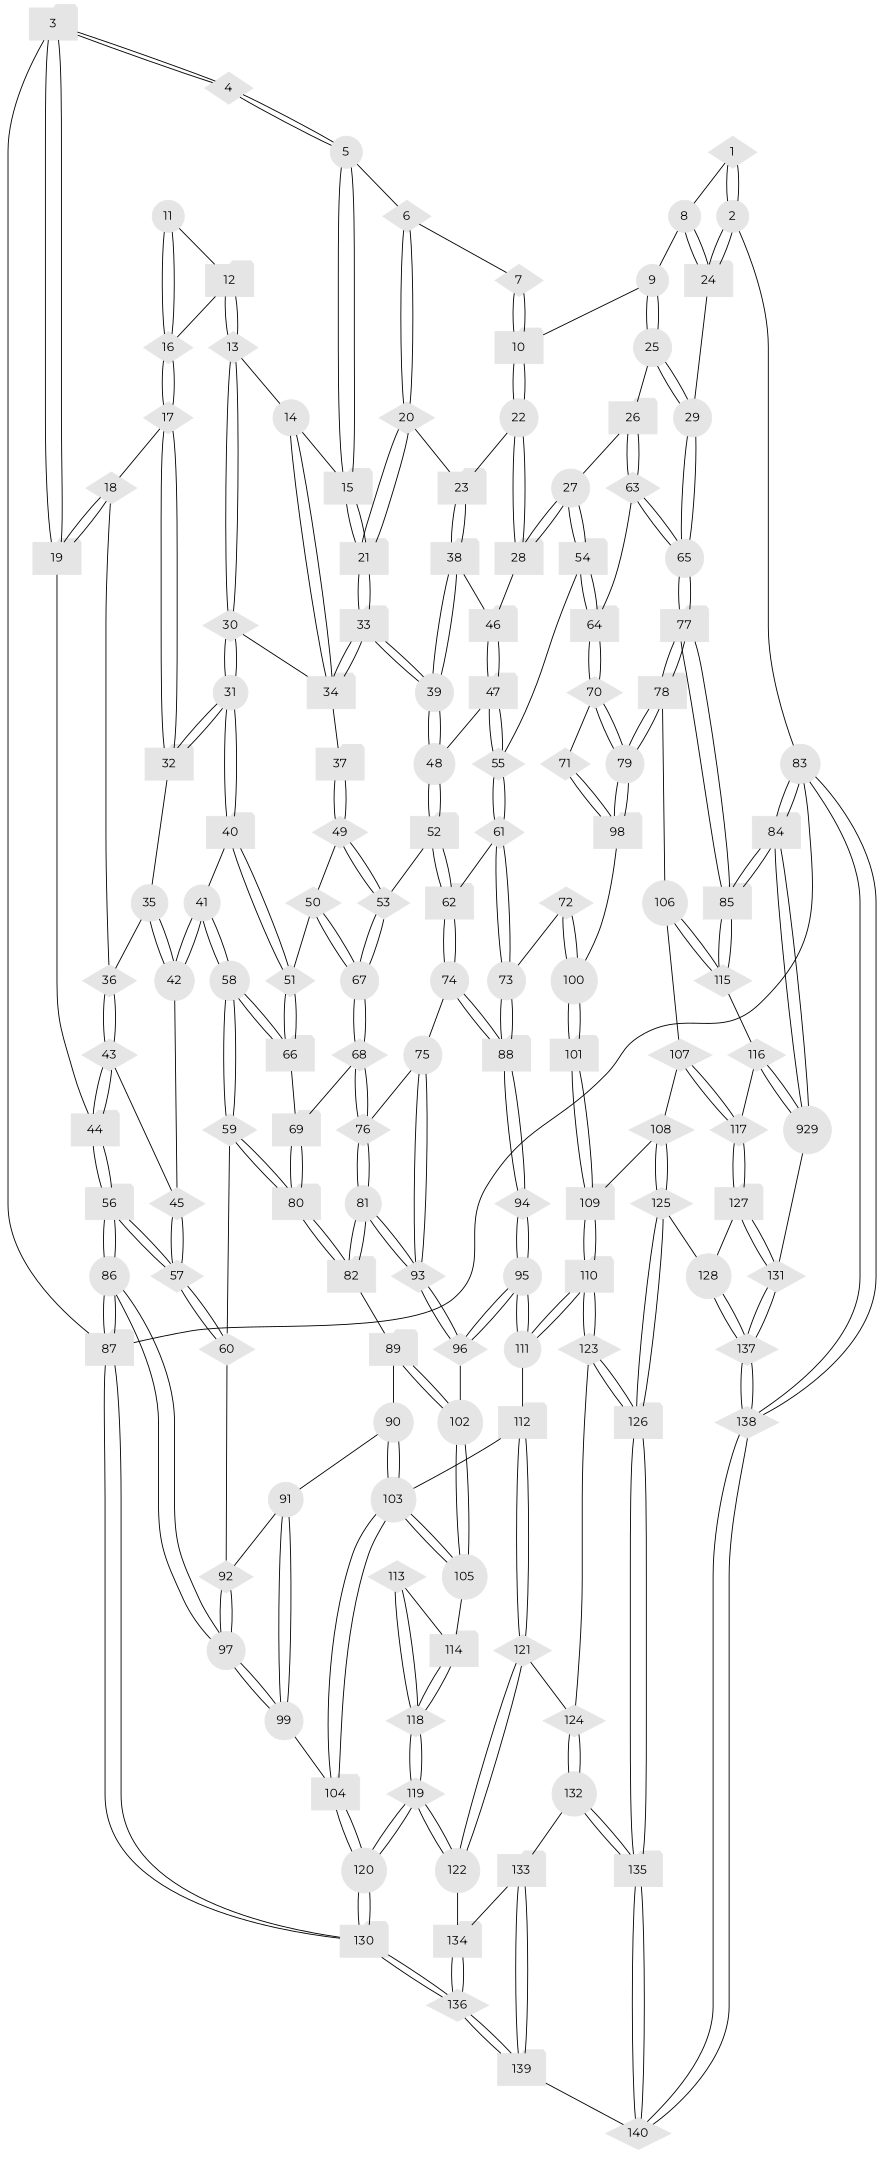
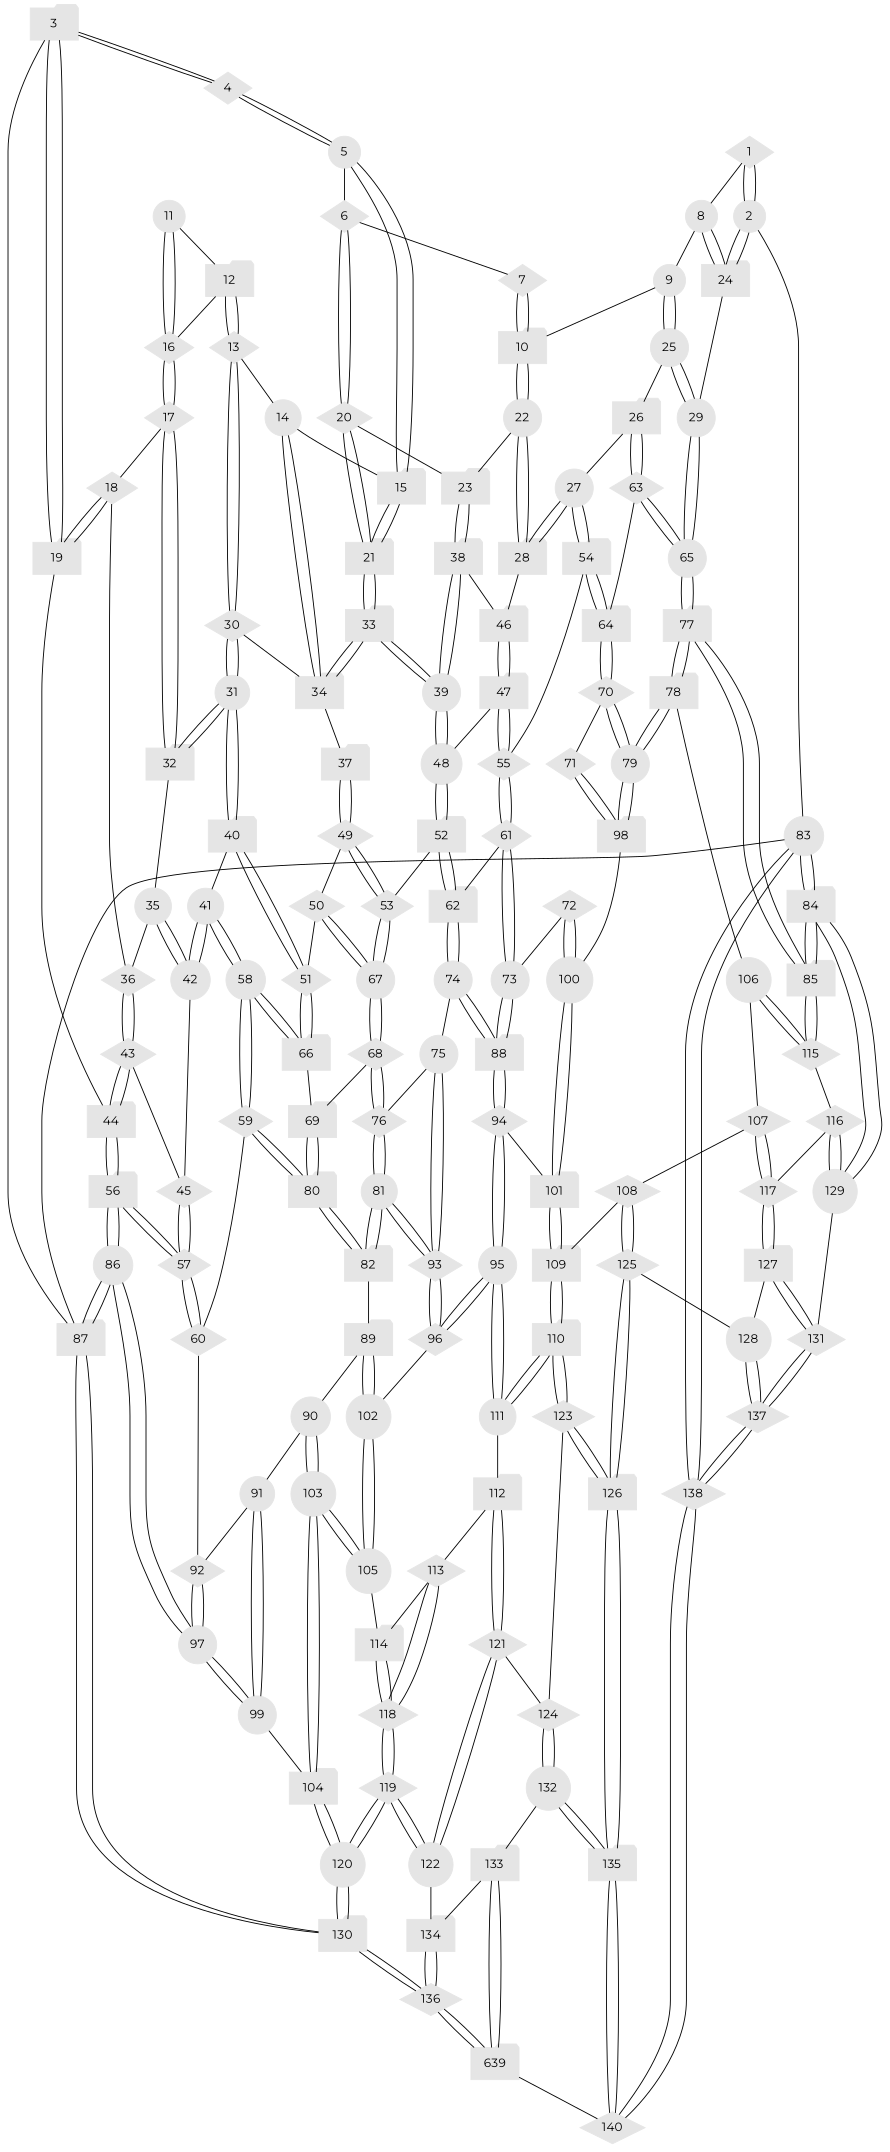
node "929": label "929" -> "129"
edge "94" -- "101": added
edge "112" -- "103": now "112" -- "113"
node "139": label "139" -> "639"
